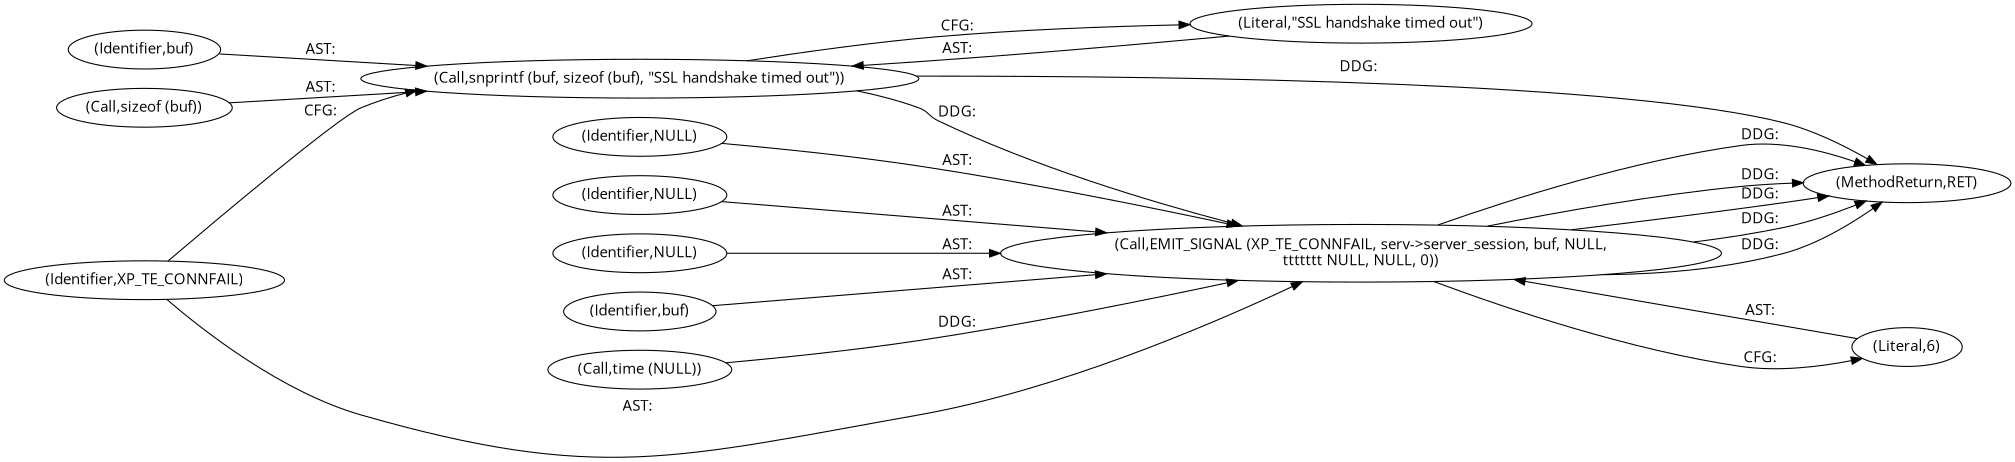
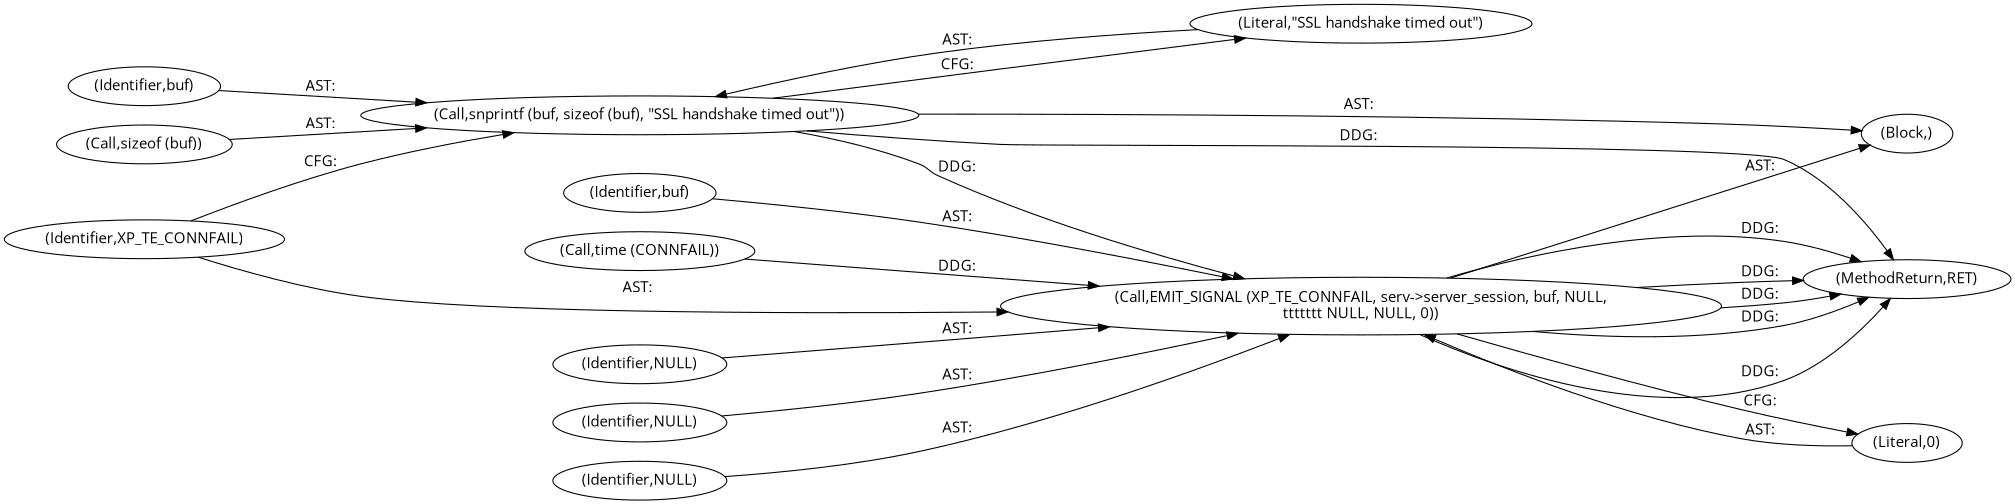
node "(Block,)": added
node "(Literal,6)": label "(Literal,6)" -> "(Literal,0)"
node "(Call,time (NULL))": label "(Call,time (NULL))" -> "(Call,time (CONNFAIL))"
